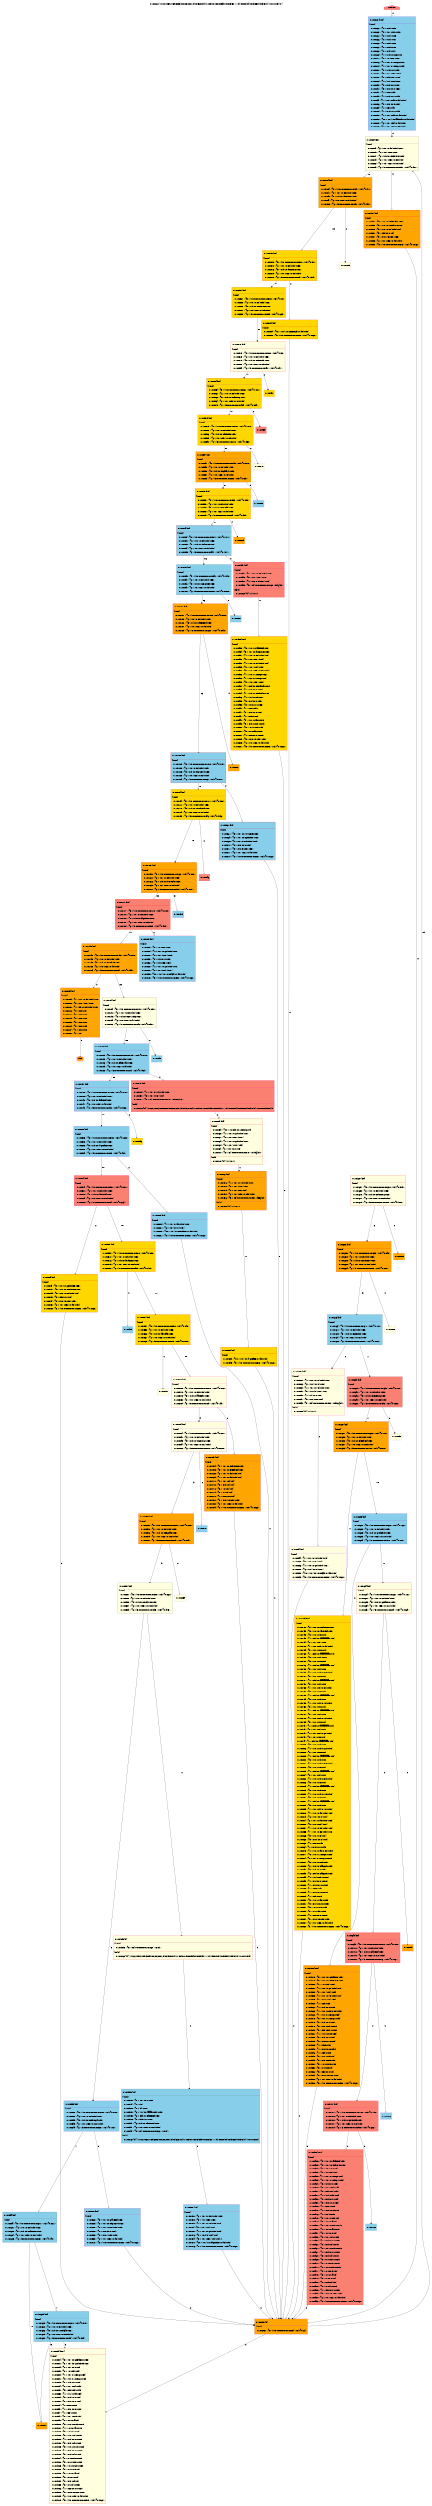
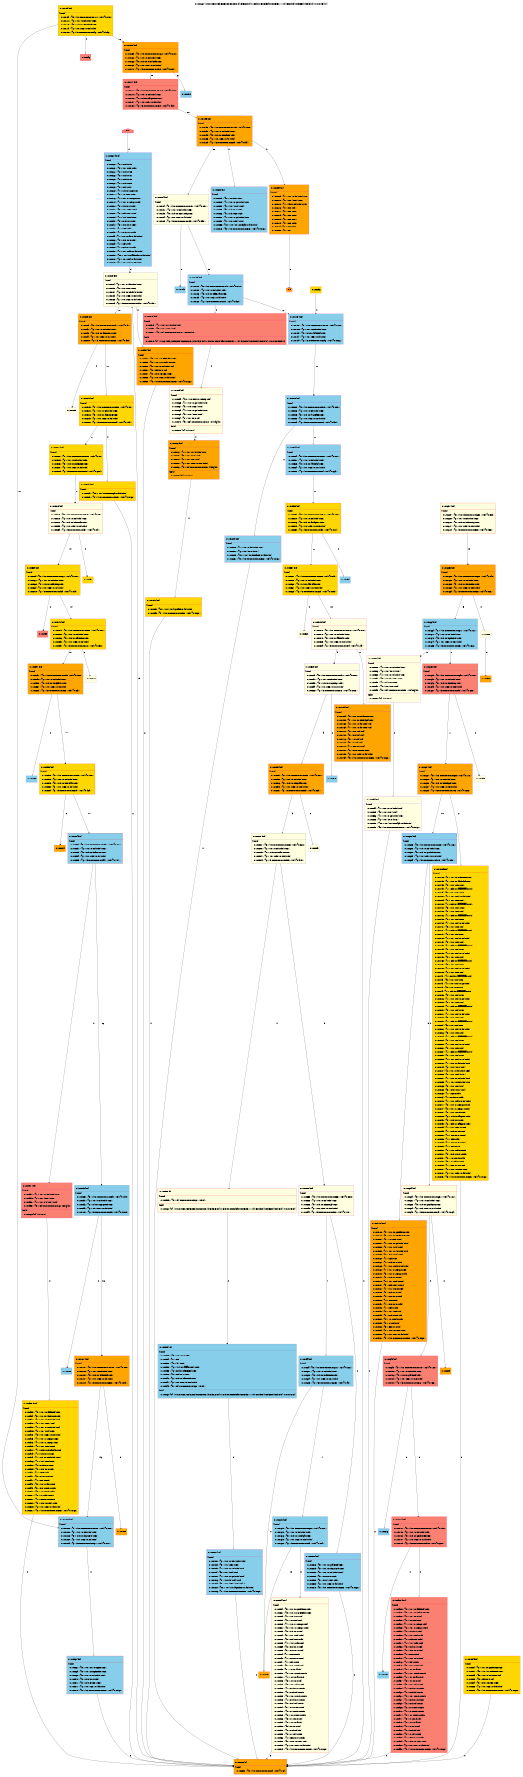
node "Desktop": label "Desktop" -> "Entry"
edge "0x401423 [28]" -> "0x40143f [28]": reversed
edge "0x401477 [28]" -> "0x401c2b [34]": now "0x401493 [28]" -> "0x401c2b [34]"
node "Final": label "Final" -> "Exit"
edge "0x4014e7 [28]" -> "0x402296": reversed
node "0x40151f [28]": fillcolor salmon -> skyblue
edge "0x401637 [28]" -> "0x401e05": now "0x401e8e" -> "0x401e05"
edge "0x40151f [28]" -> "0x4018cf [30]": removed, label "1"
node "0x4015e3 [28]": fillcolor skyblue -> lightyellow
edge "0x4023c2 [5]" -> "0x401abf [137]": reversed
